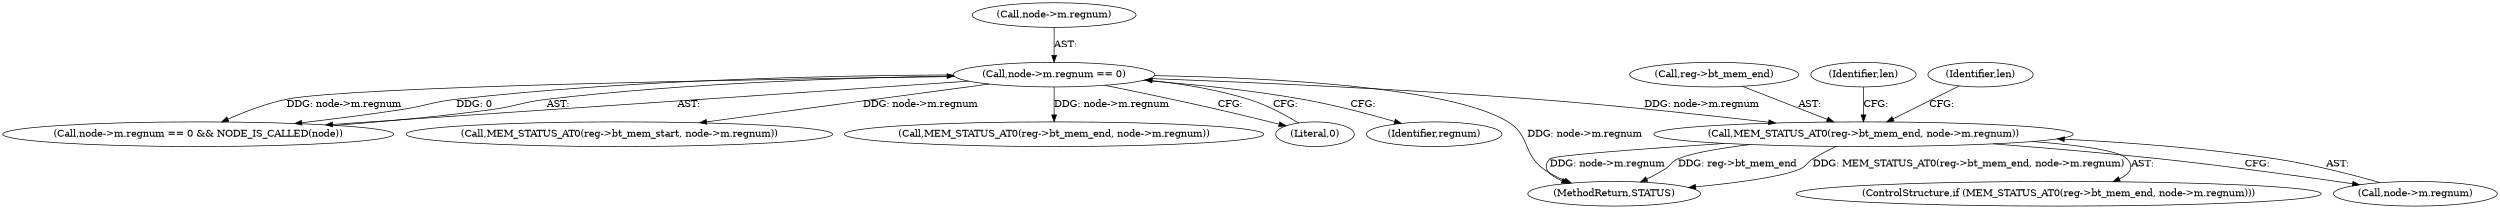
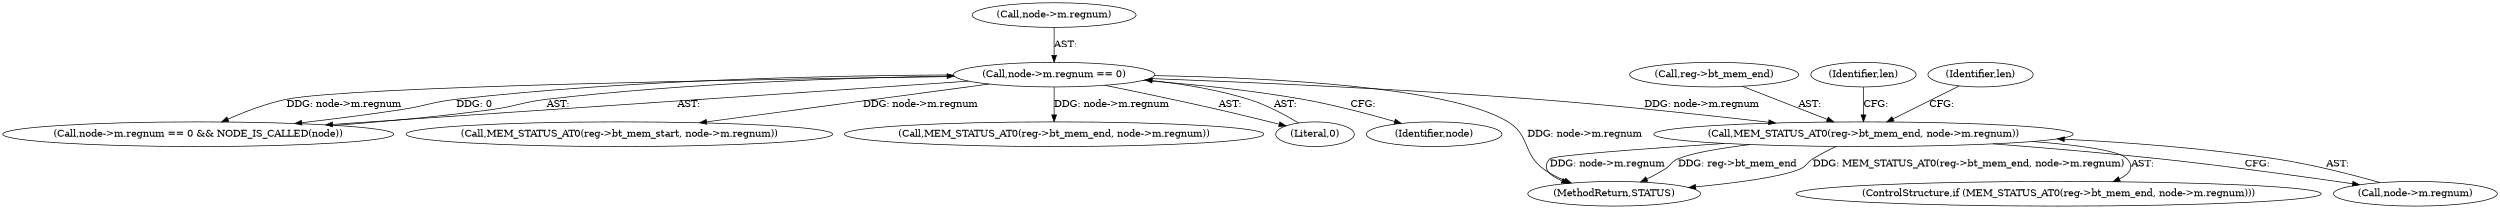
edge "(Call,node->m.regnum == 0)" -> "(Literal,0)": label "CFG: " -> "AST: "
edge "(Literal,0)" -> "(Call,node->m.regnum == 0)": label "CFG: " -> "AST: "
node "(Identifier,regnum)": label "(Identifier,regnum)" -> "(Identifier,node)"
